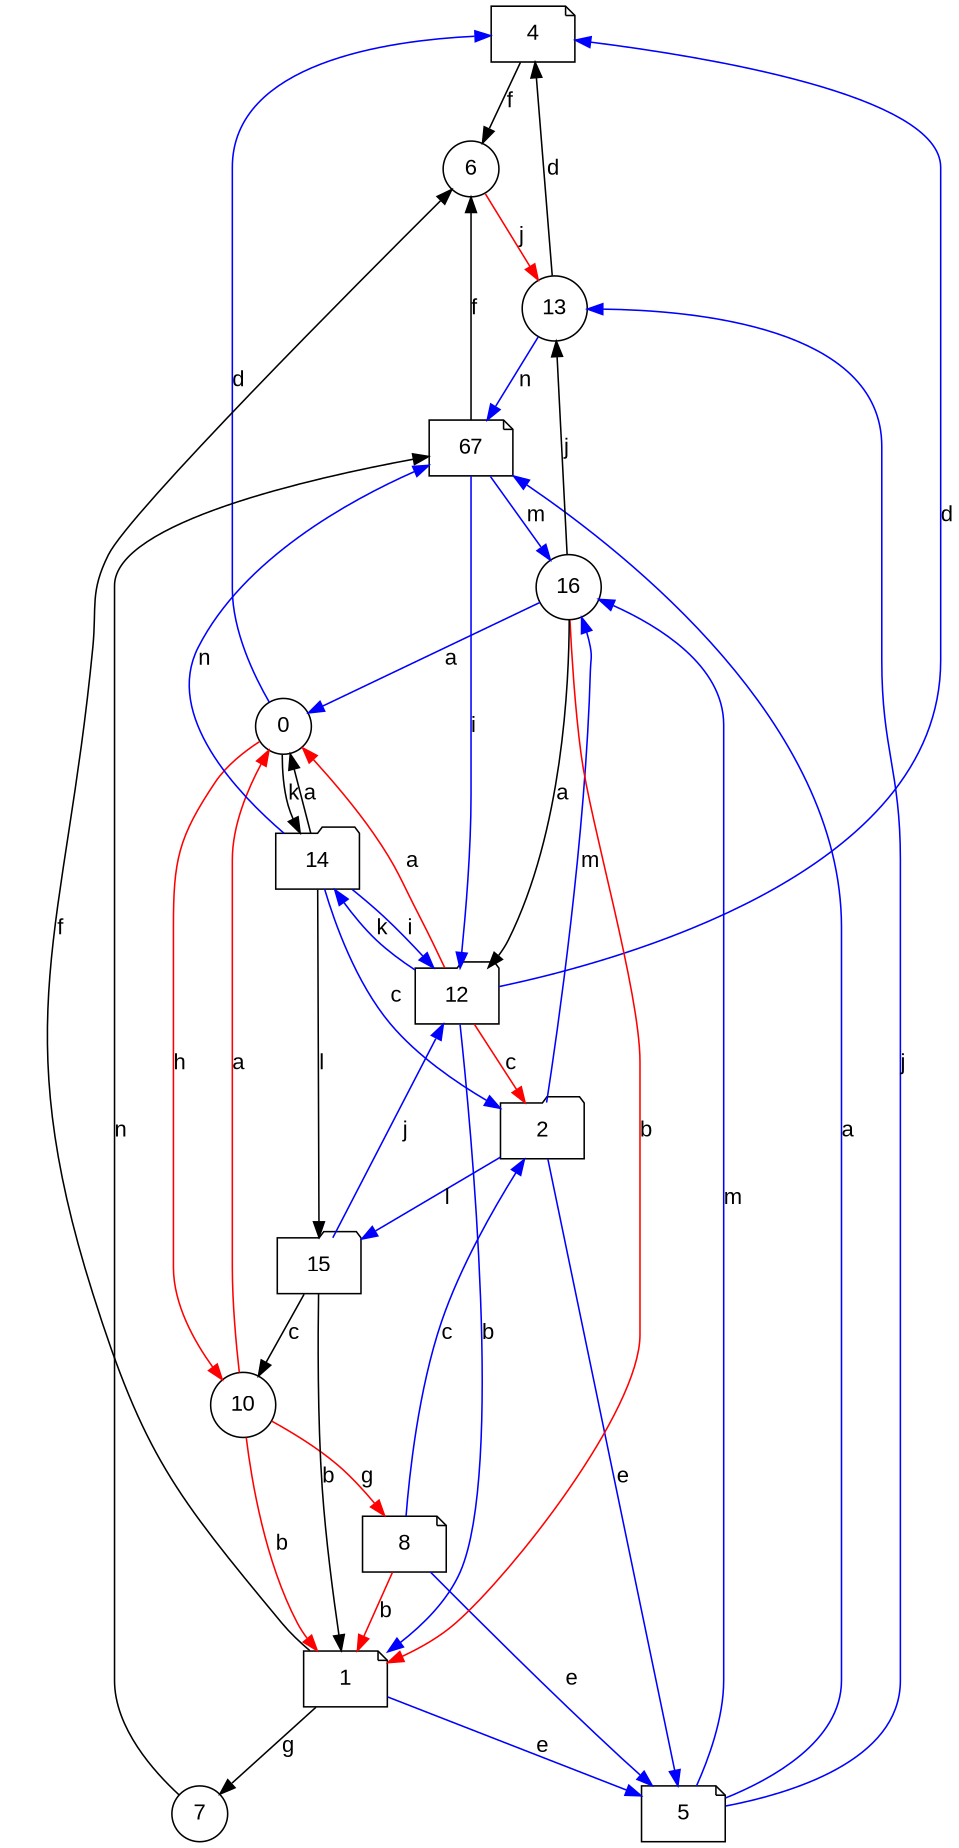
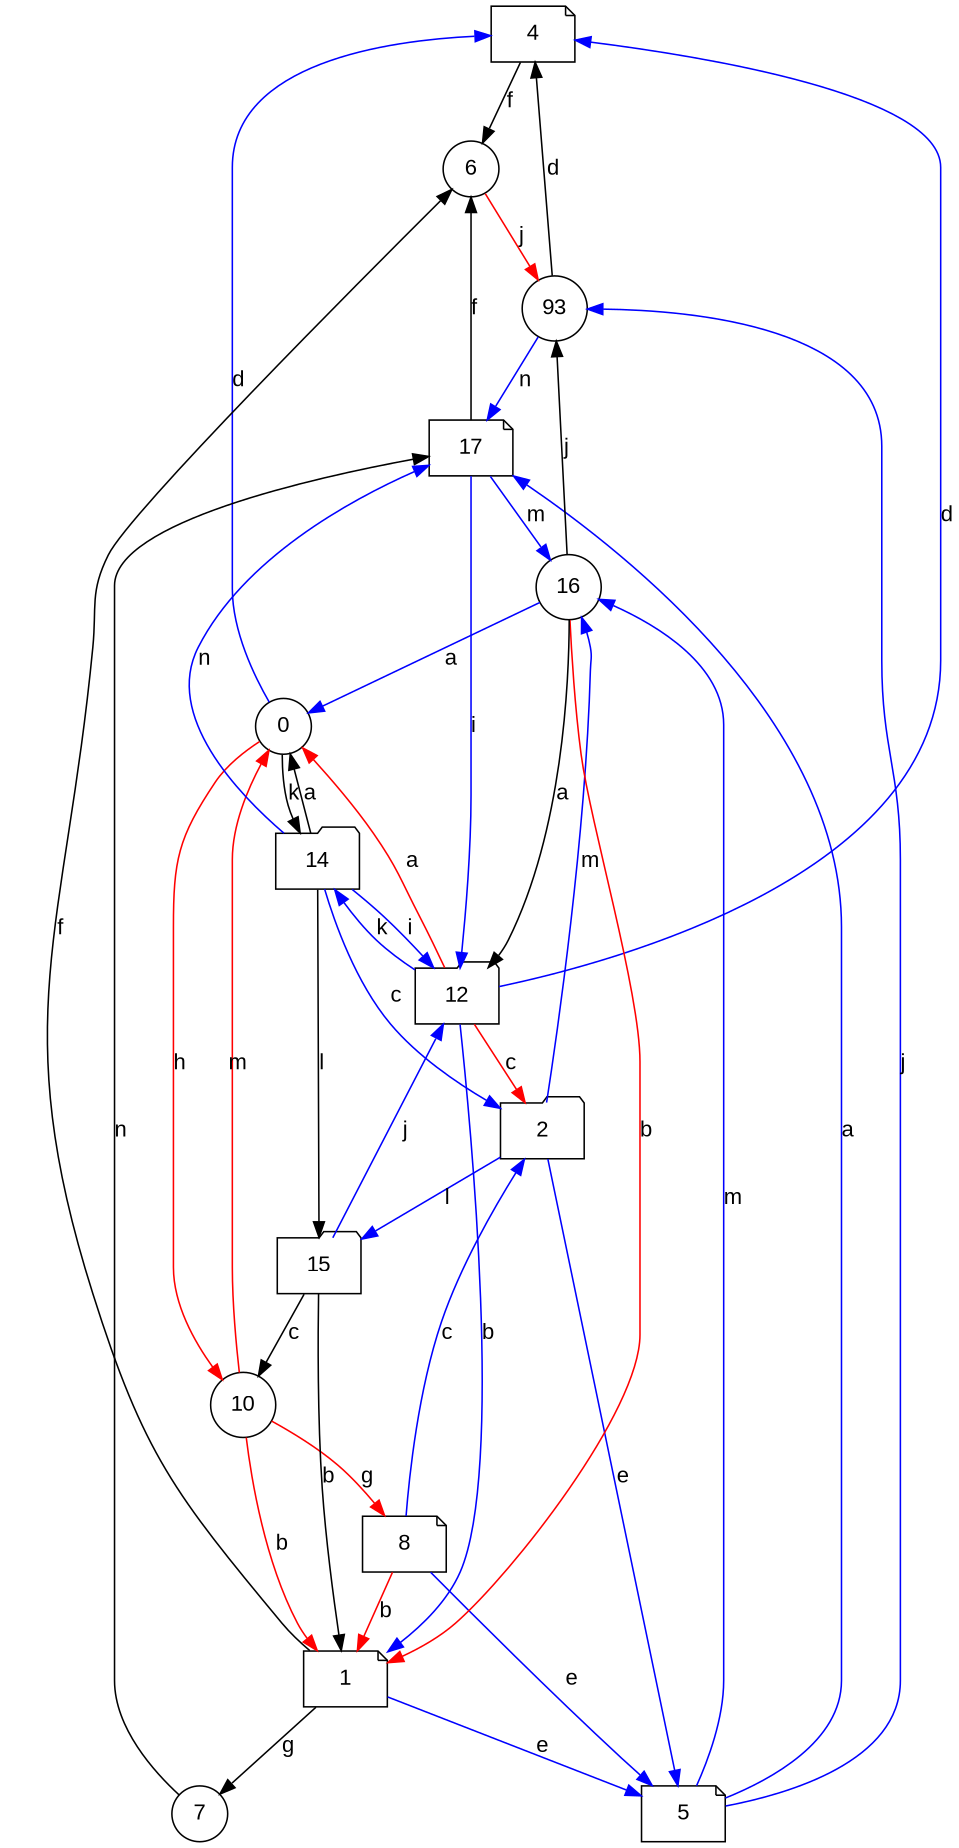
node "13": label "13" -> "93"
node "67": label "67" -> "17"
edge "10" -> "0": label "a" -> "m"
